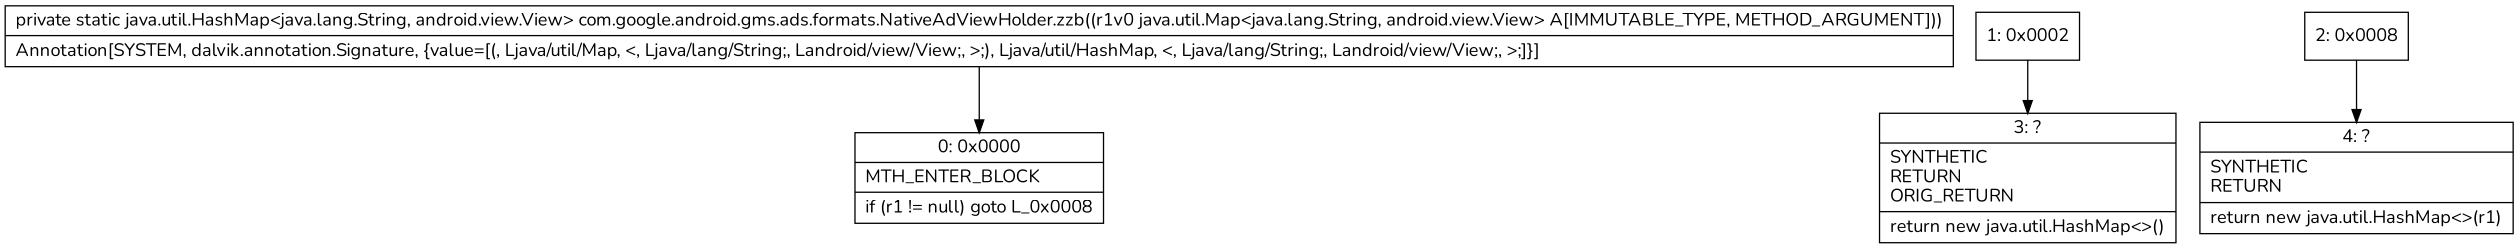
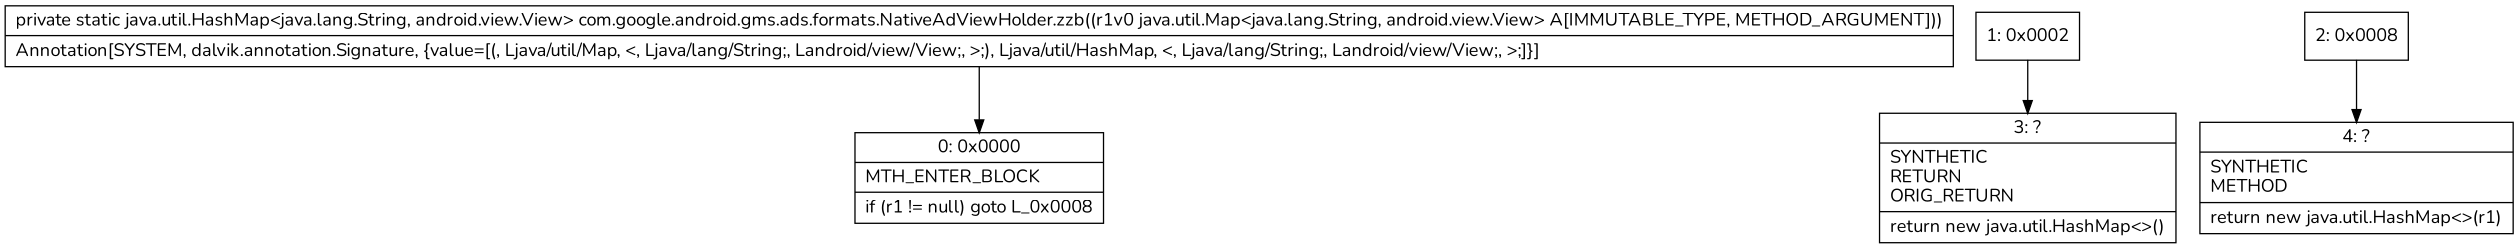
node "4: ?": text "RETURN" -> "METHOD"
